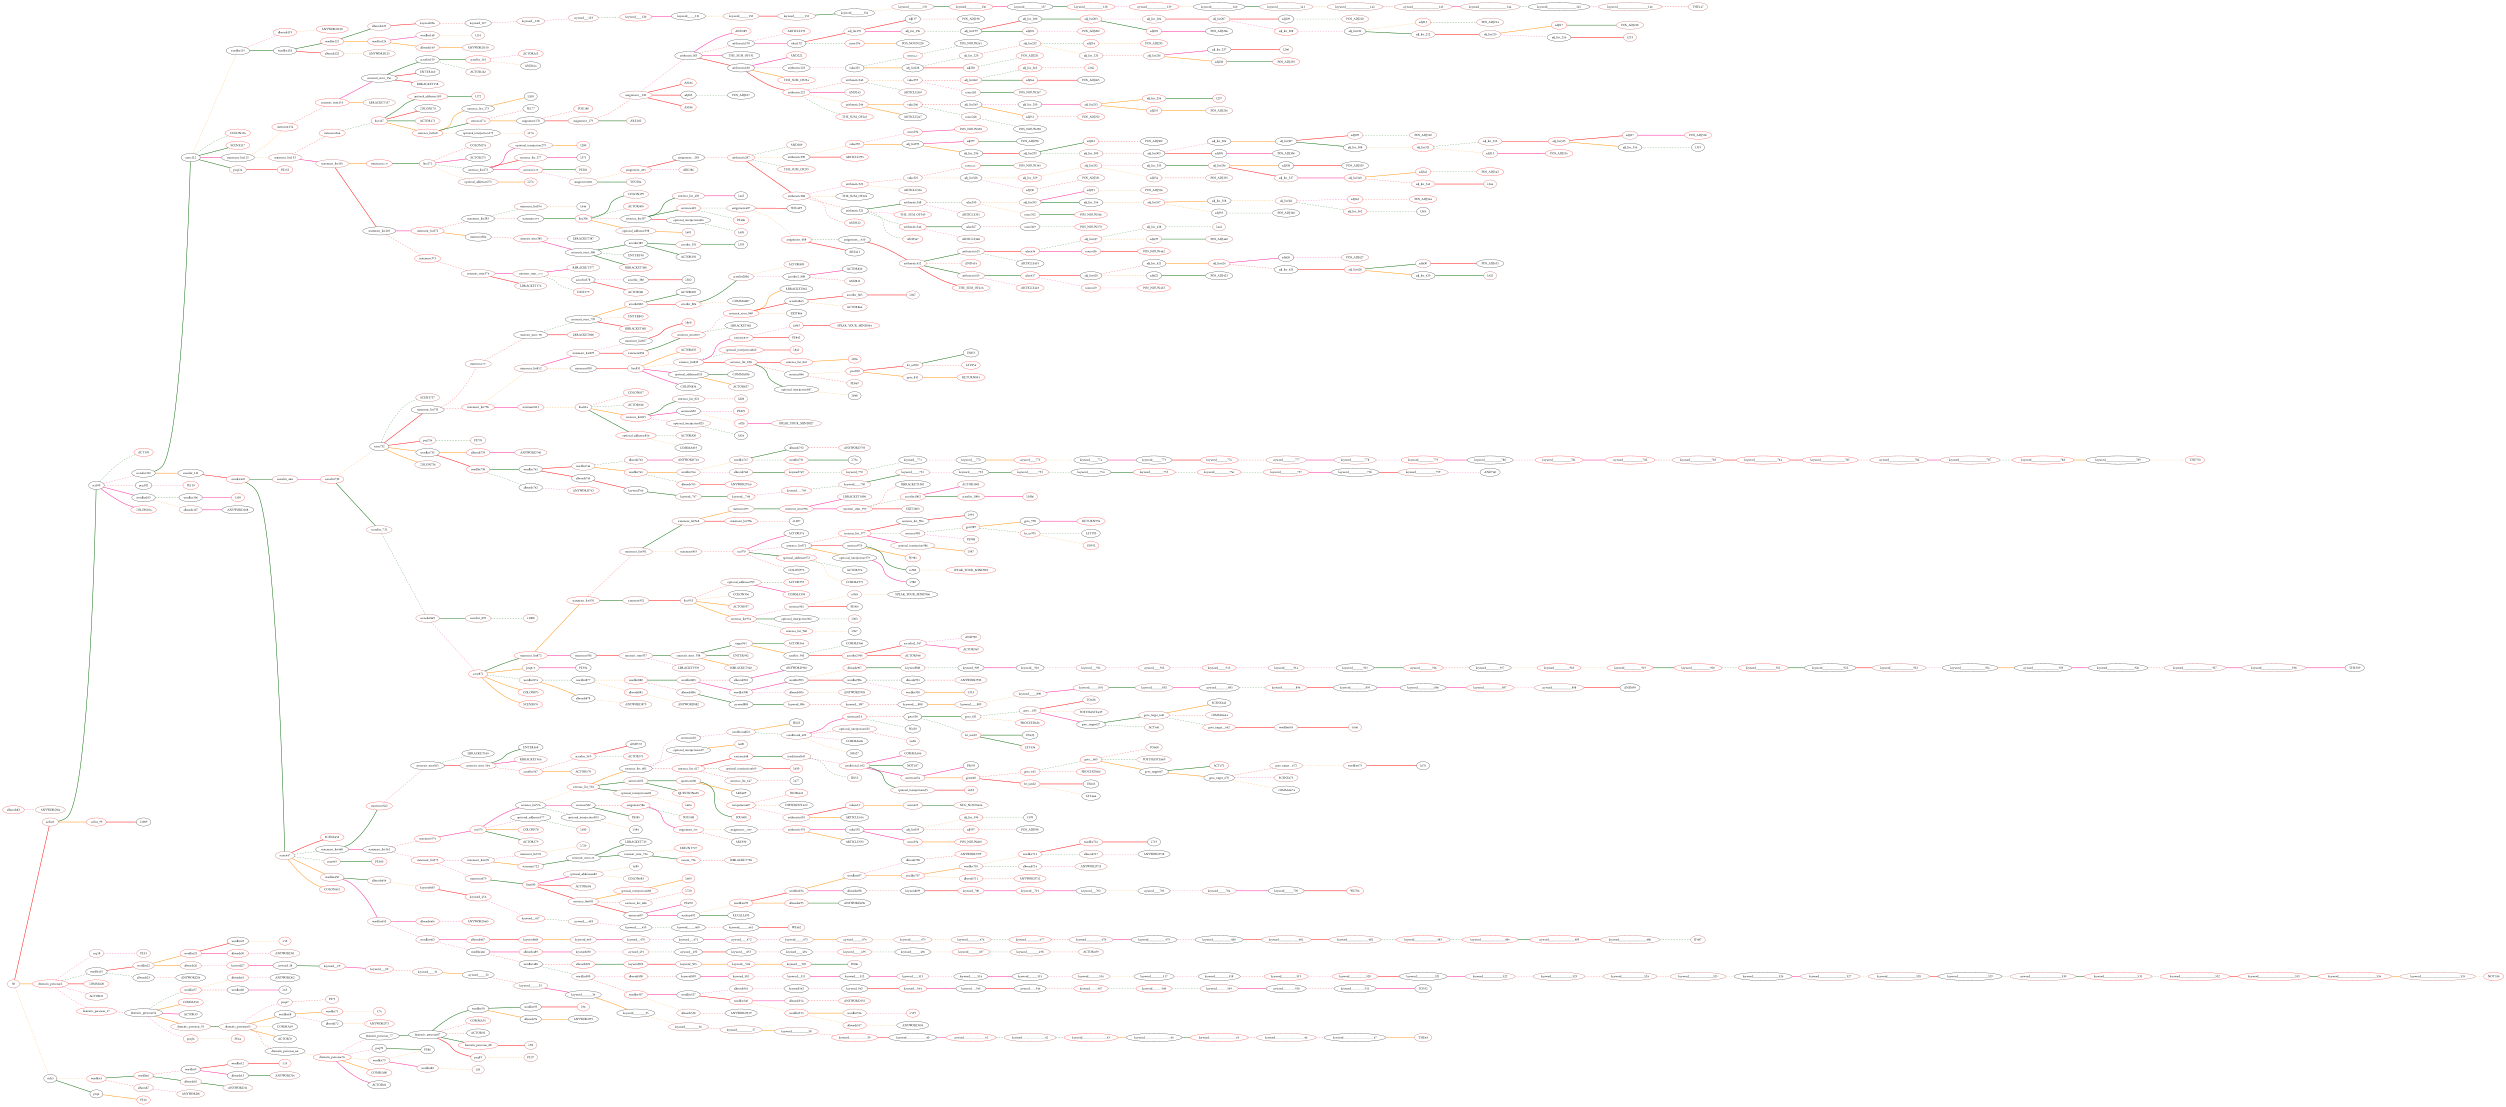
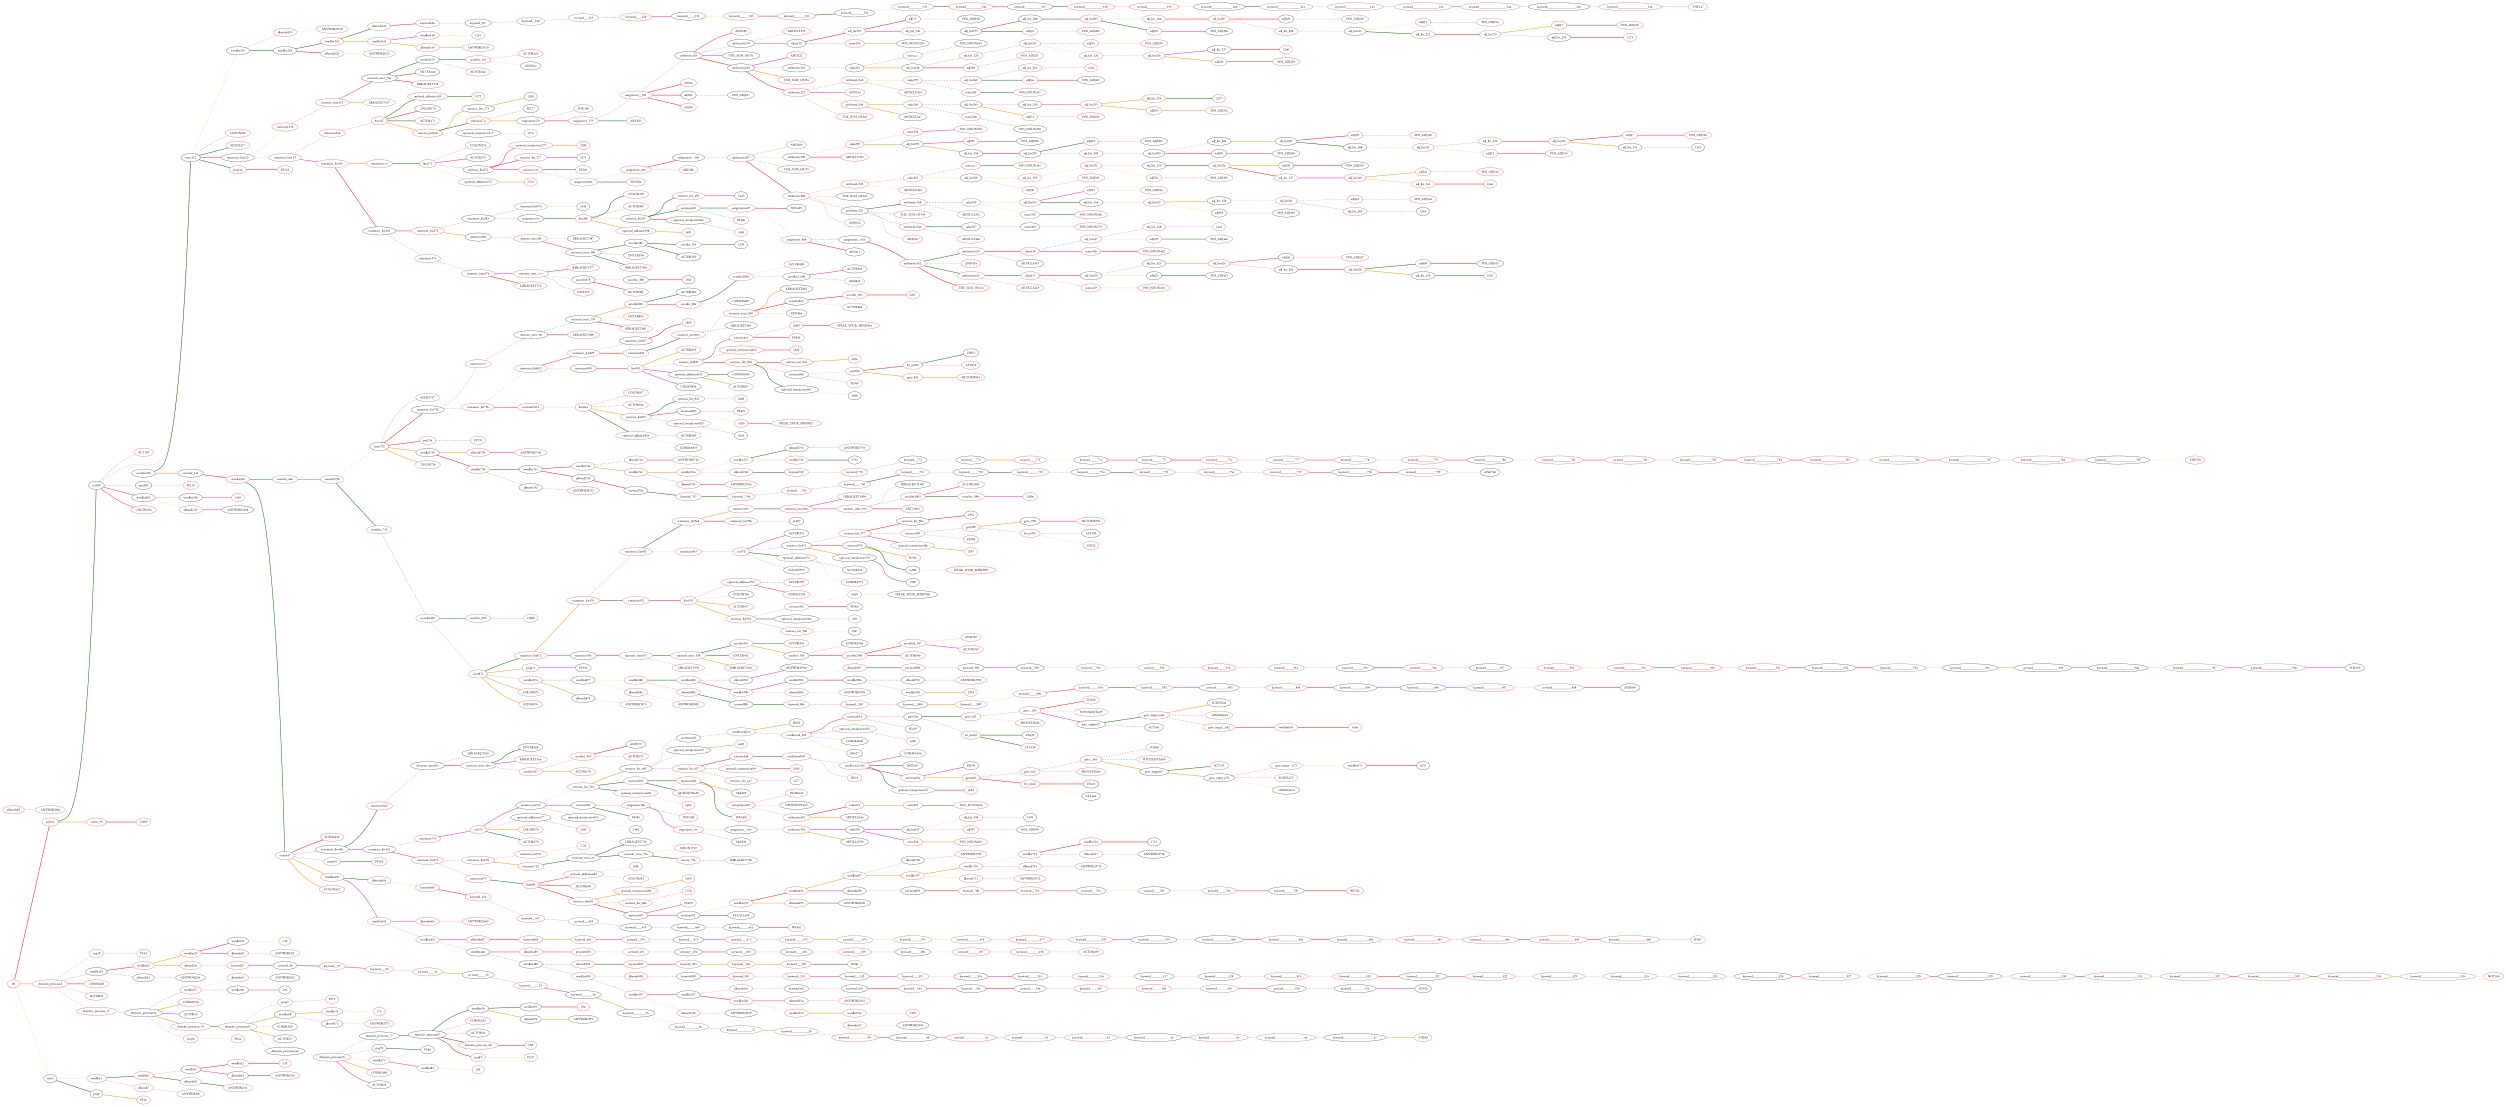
edge "sentence403" -- "assignment407": style dashed -> bold
edge "scenelist101" -- "act100": now "scene112" -- "act100"
node "target941": label "target941" -> "actorlist941"
node "ACT641": color brown -> black
node "λ1009": color black -> brown
edge "statement_list561" -- "statement_list573": style dashed -> bold
